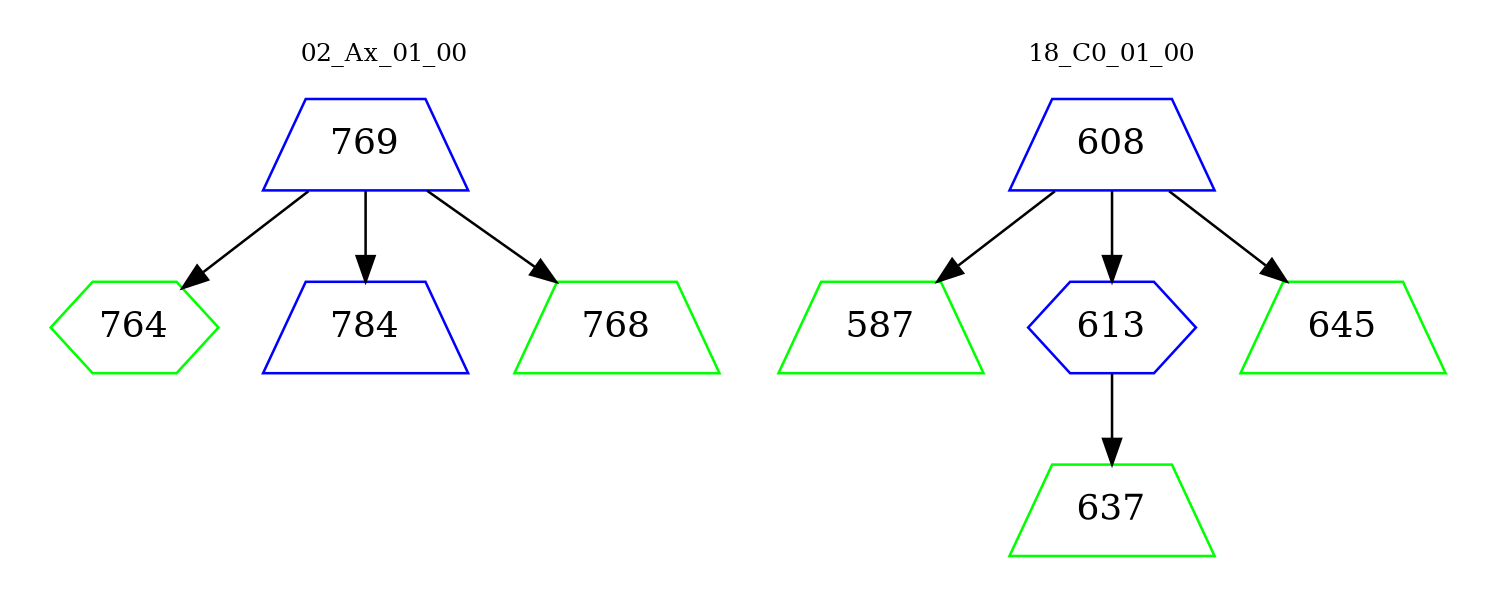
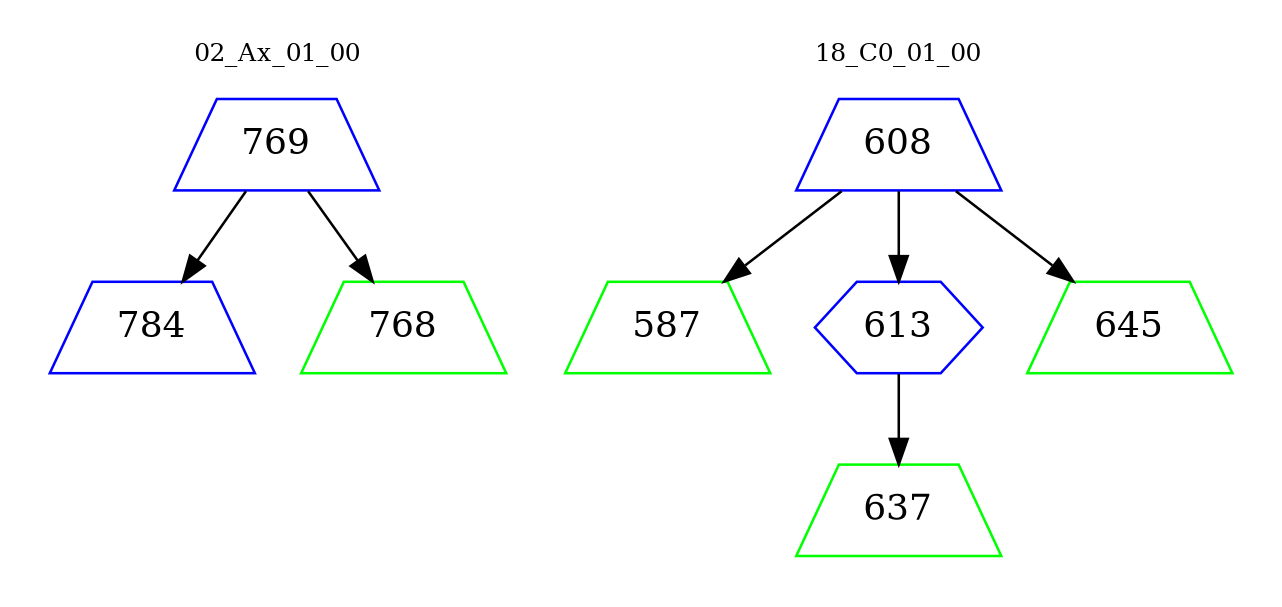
node "764": removed
